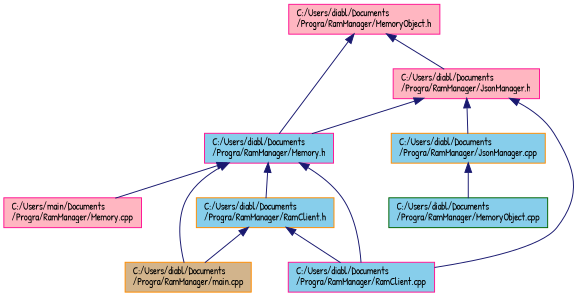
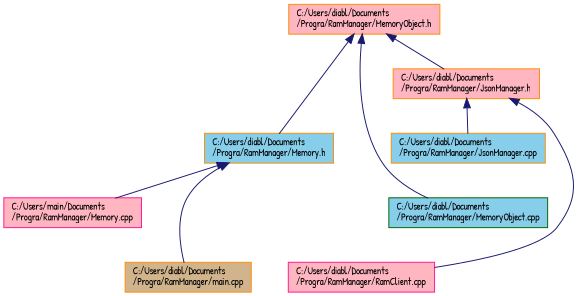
node "C:/Users/diabl/Documents /Progra/RamManager/MemoryObject.h": color deeppink -> darkorange
node "C:/Users/diabl/Documents /Progra/RamManager/JsonManager.h": color deeppink -> darkorange
edge "C:/Users/diabl/Documents /Progra/RamManager/Memory.h" -> "C:/Users/diabl/Documents /Progra/RamManager/JsonManager.h": removed
node "C:/Users/diabl/Documents /Progra/RamManager/Memory.h": color deeppink -> darkorange
edge "C:/Users/diabl/Documents /Progra/RamManager/MemoryObject.cpp" -> "C:/Users/diabl/Documents /Progra/RamManager/JsonManager.cpp": now "C:/Users/diabl/Documents /Progra/RamManager/MemoryObject.cpp" -> "C:/Users/diabl/Documents /Progra/RamManager/MemoryObject.h"
edge "C:/Users/diabl/Documents /Progra/RamManager/RamClient.cpp" -> "C:/Users/diabl/Documents /Progra/RamManager/Memory.h": removed
node "C:/Users/diabl/Documents /Progra/RamManager/RamClient.h": removed
node "C:/Users/diabl/Documents /Progra/RamManager/RamClient.cpp": fillcolor skyblue -> lightpink
